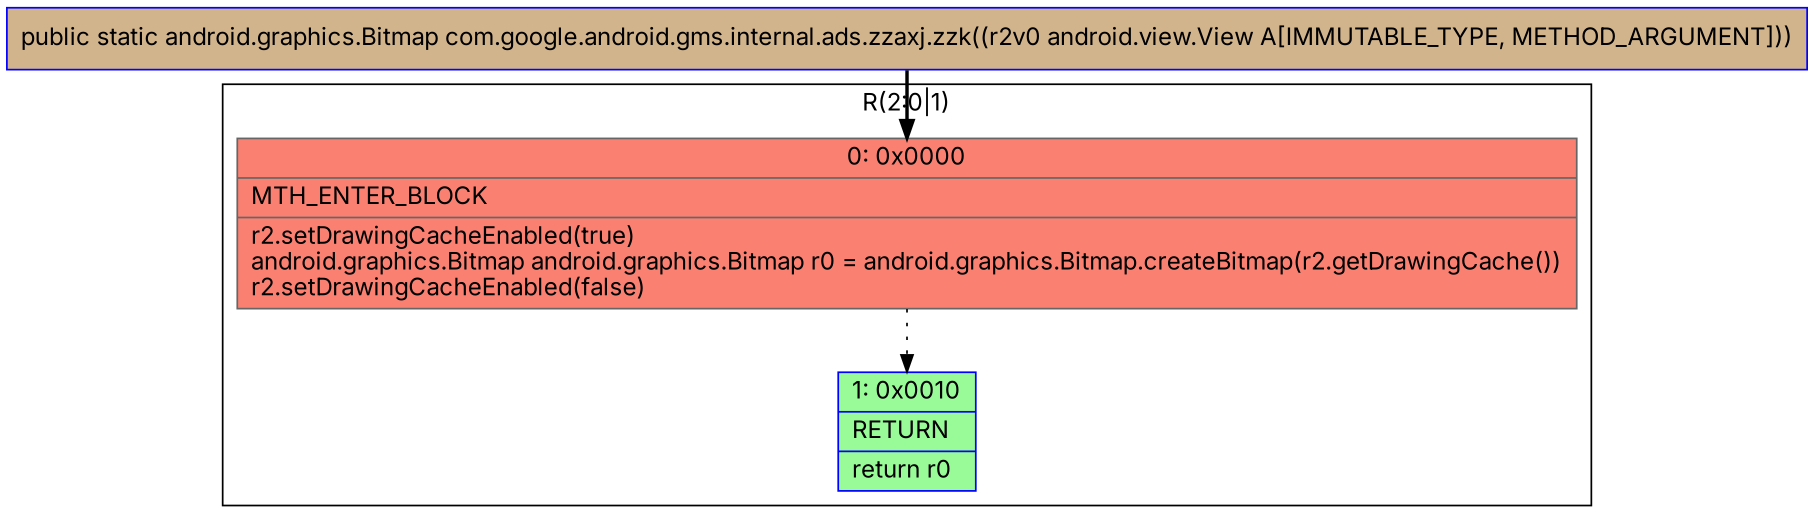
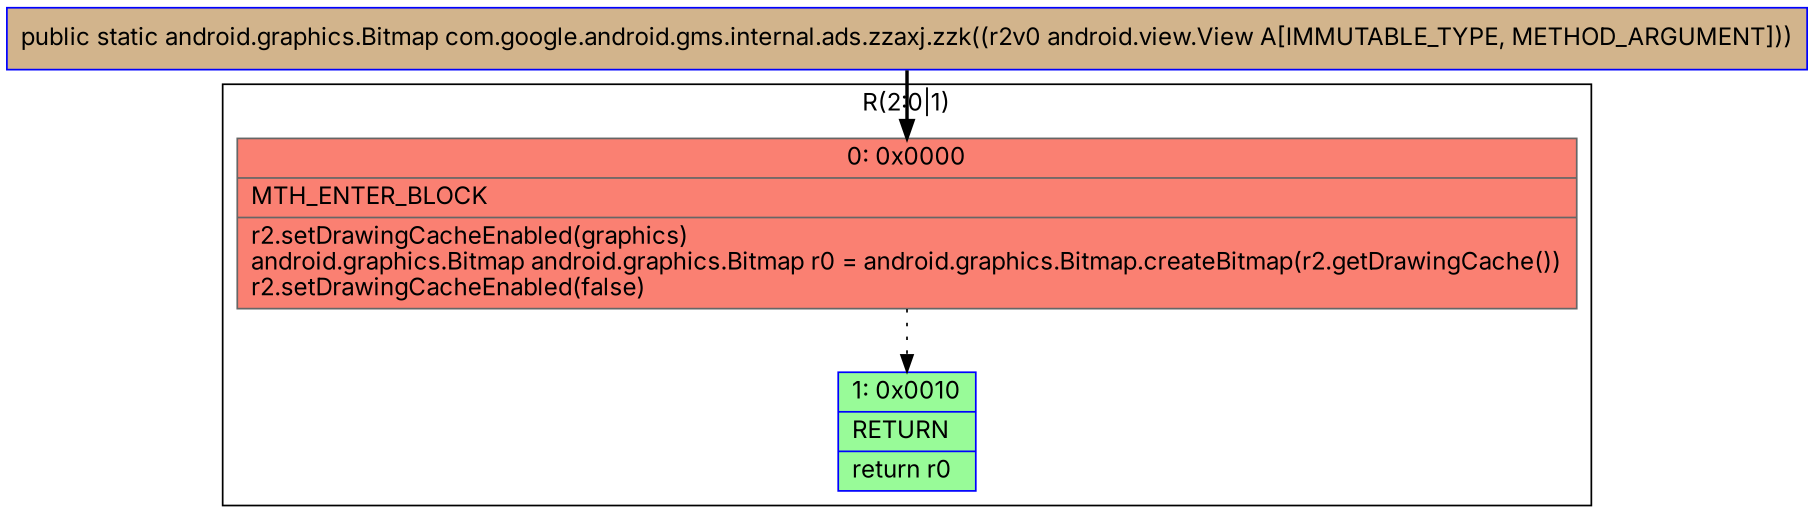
node "0: 0x0000": text "r2.setDrawingCacheEnabled(true)" -> "r2.setDrawingCacheEnabled(graphics)"
